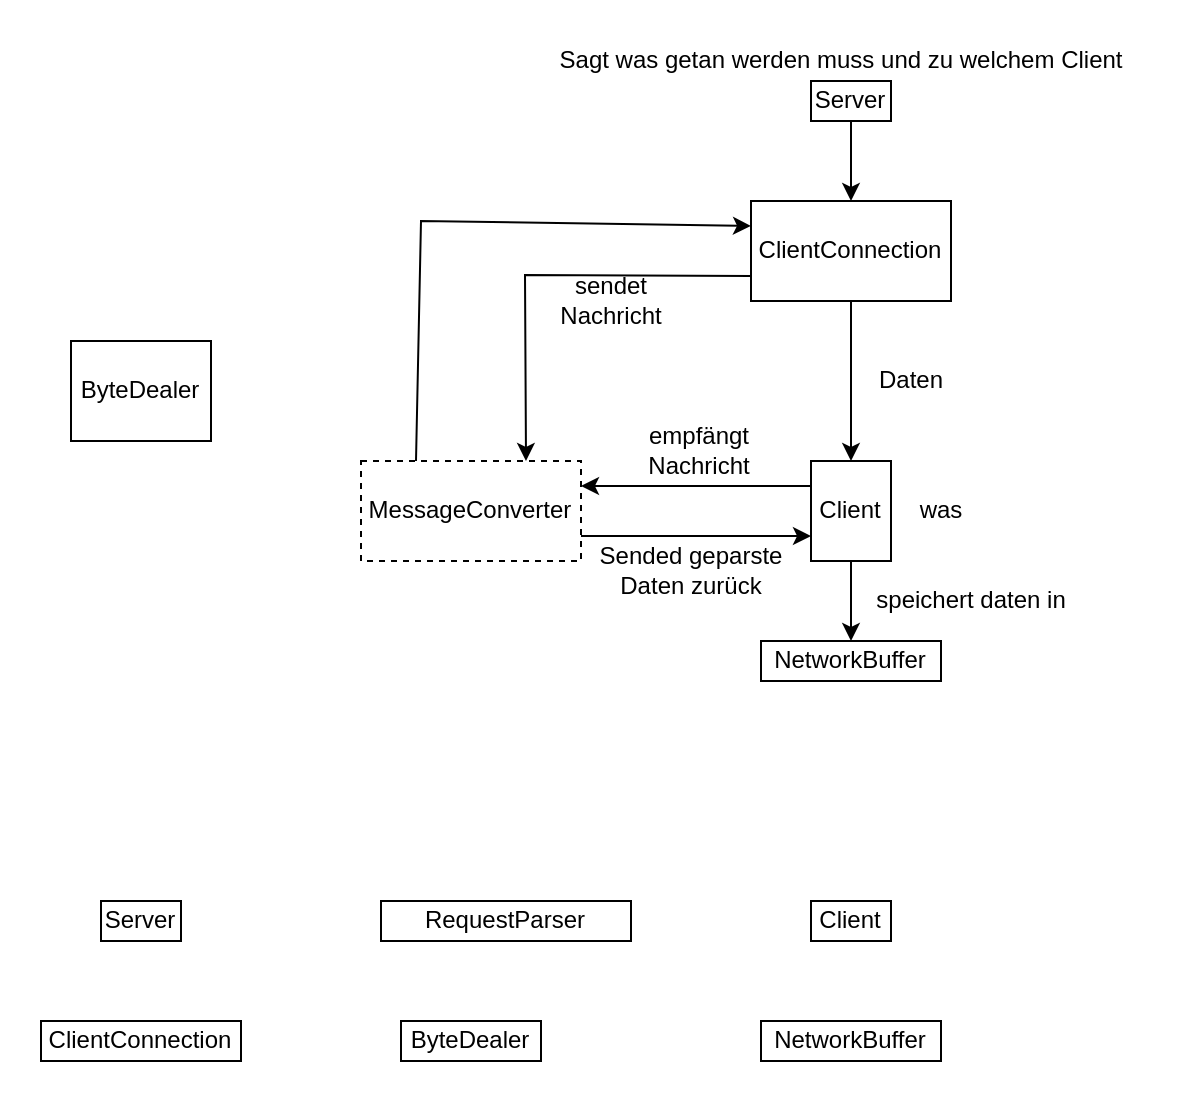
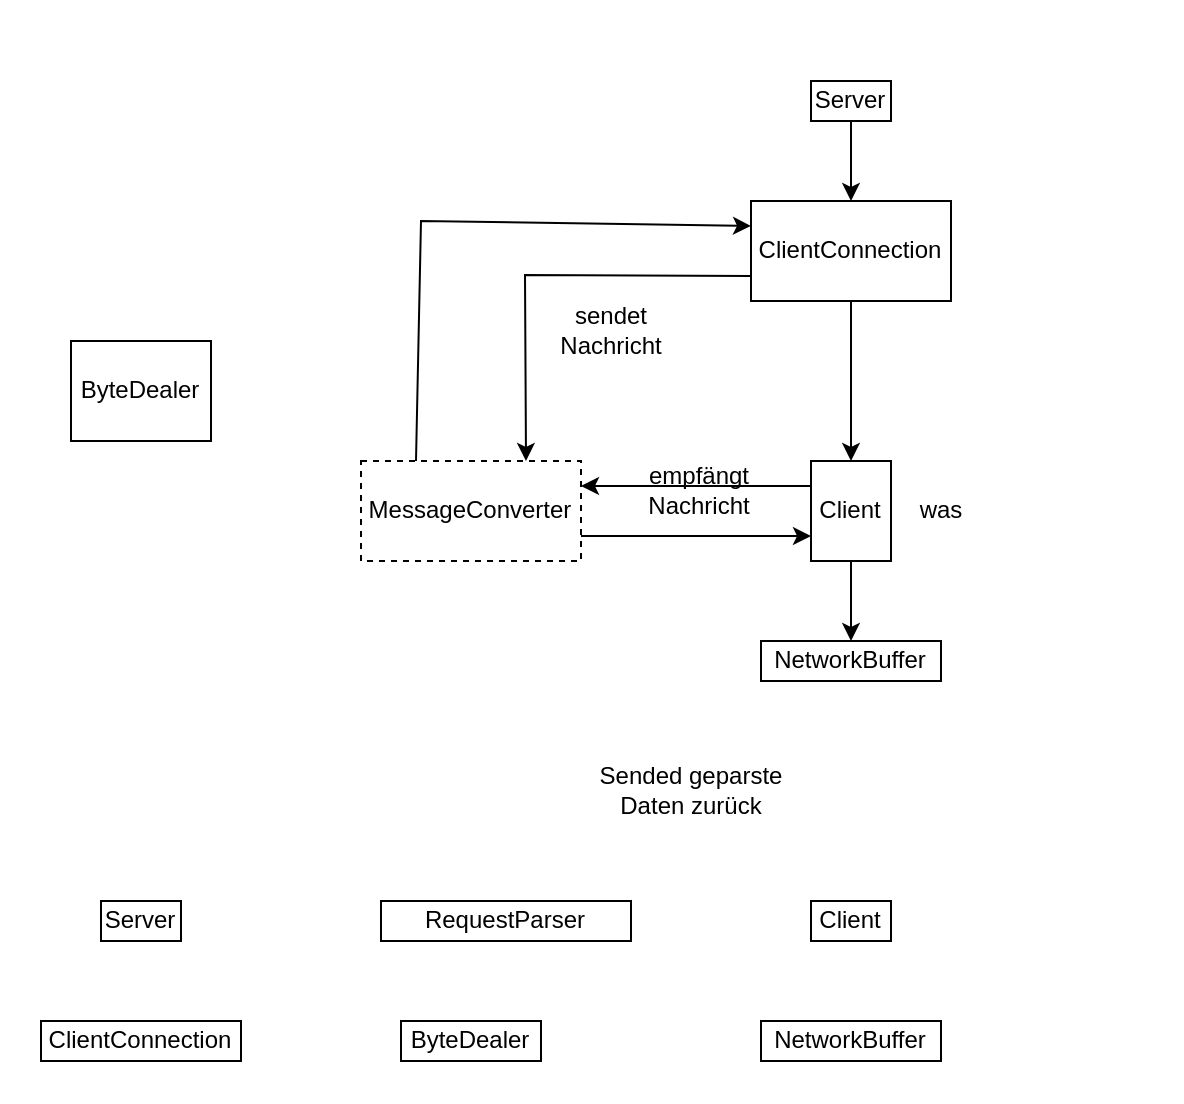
node "Sagt was getan werden muss und zu welchem Client": removed
node "sendet Nachricht": moved (611, 301) -> (611, 331)
node "Daten": removed
node "empfängt Nachricht": moved (698, 451) -> (698, 491)
node "Sended geparste Daten zurück": moved (691, 571) -> (691, 791)
node "speichert daten in": removed
